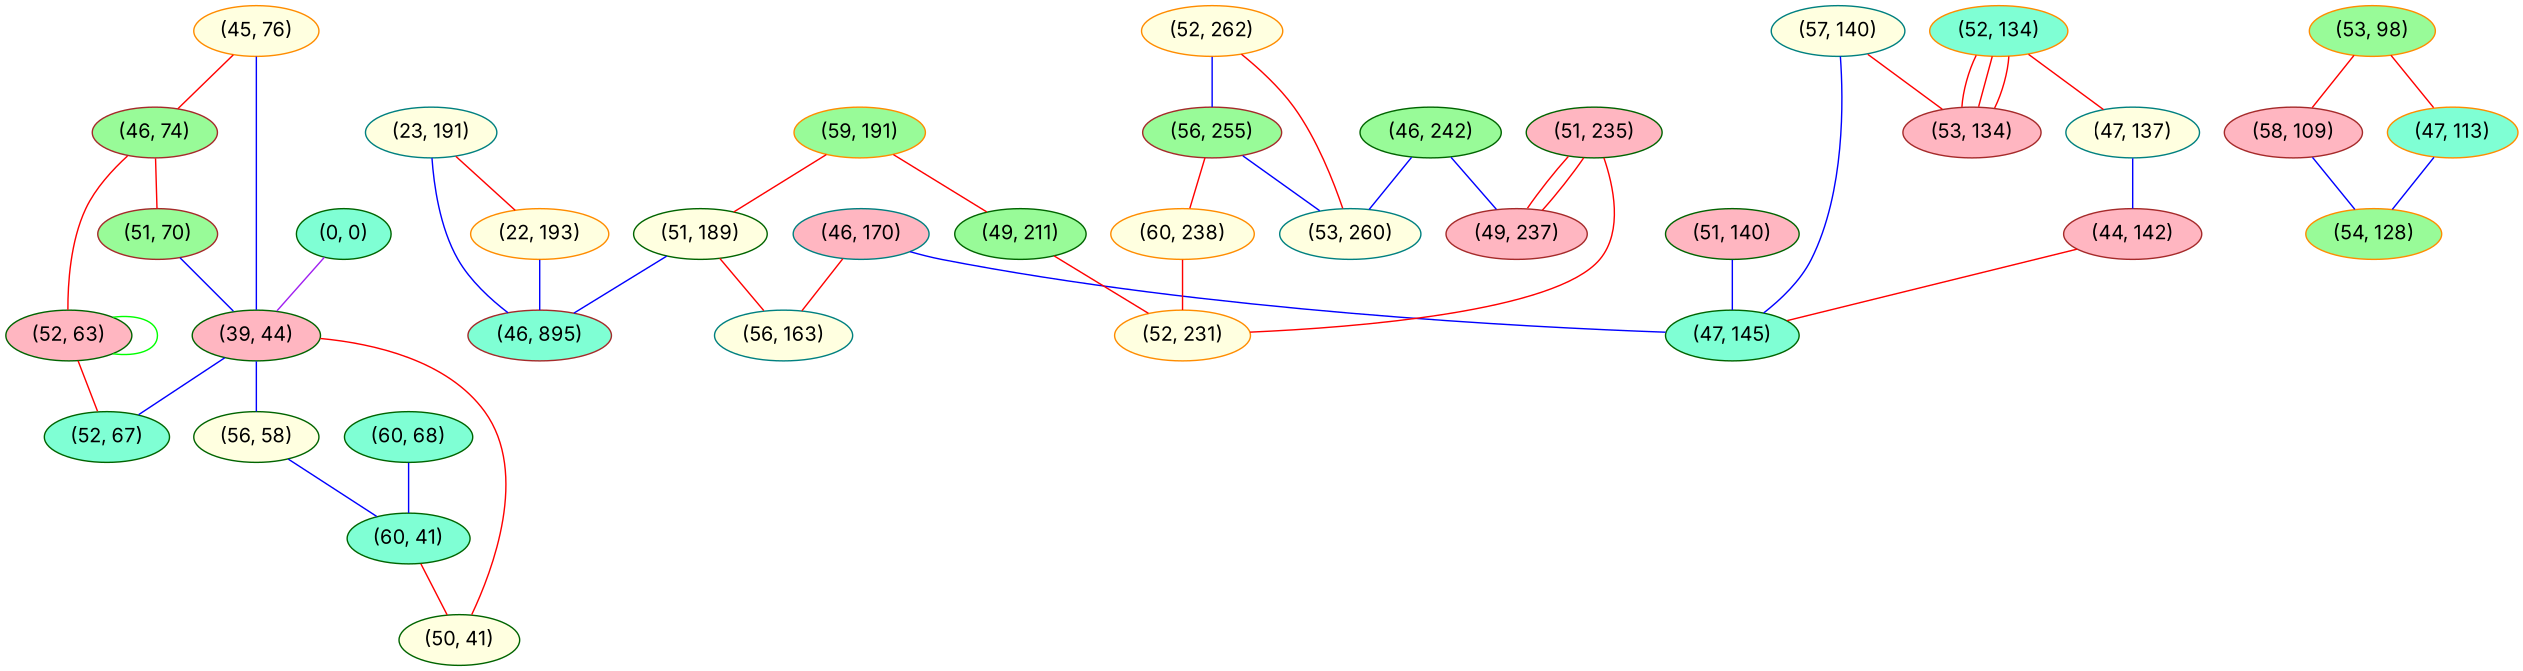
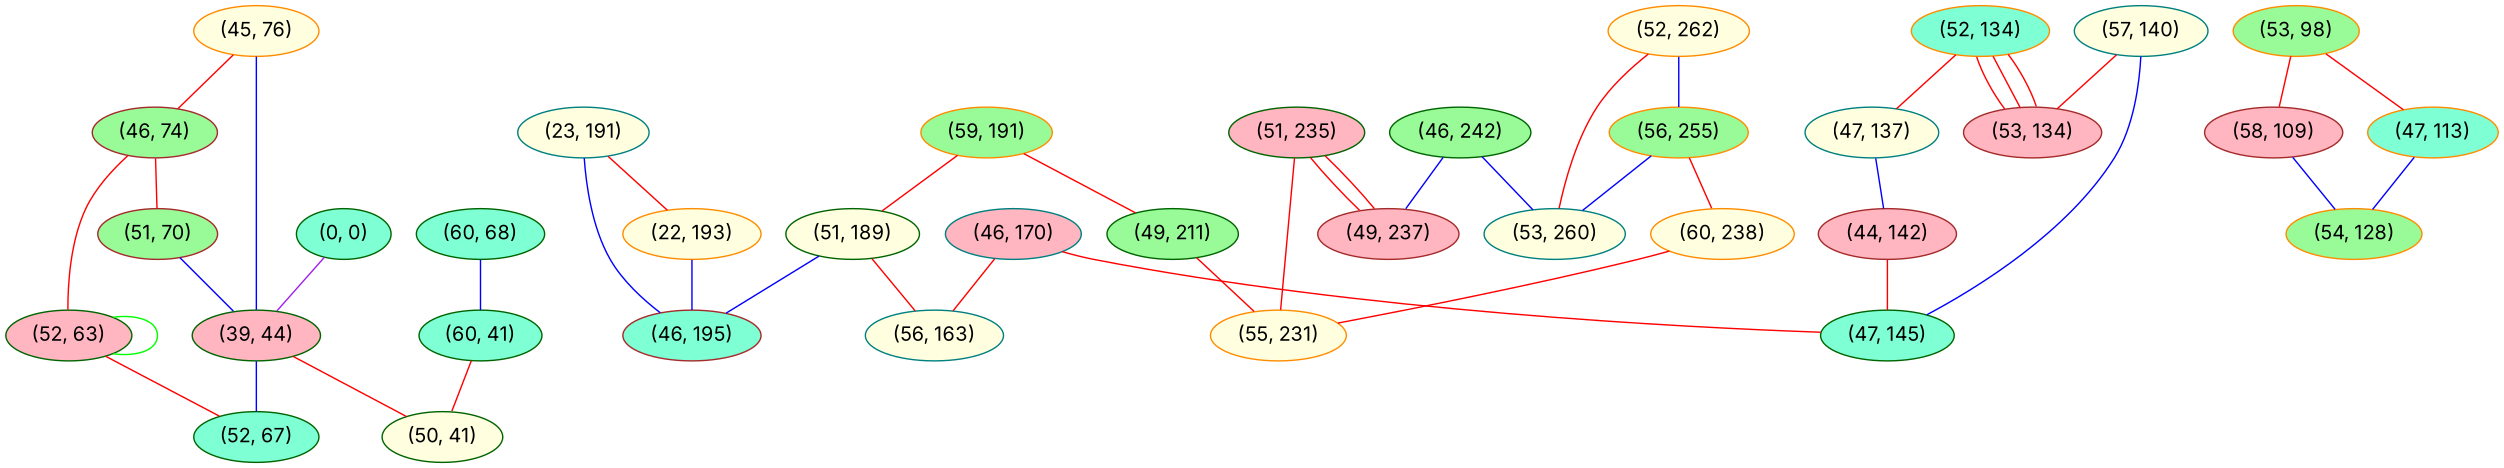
node "(56, 255)": color brown -> darkorange
node "(51, 140)": removed
edge "(46, 170)" -- "(47, 145)": color blue -> red
node "(46, 895)": label "(46, 895)" -> "(46, 195)"
node "(52, 231)": label "(52, 231)" -> "(55, 231)"
node "(56, 58)": removed
